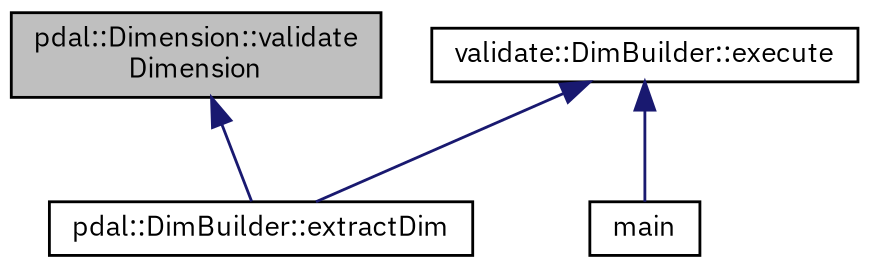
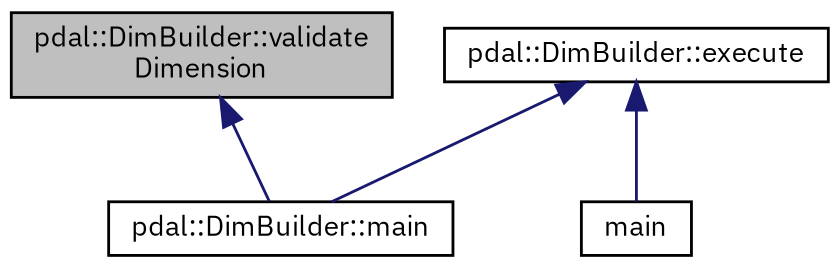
node "pdal::Dimension::validate Dimension": label "pdal::Dimension::validate Dimension" -> "pdal::DimBuilder::validate Dimension"
node "validate::DimBuilder::execute": label "validate::DimBuilder::execute" -> "pdal::DimBuilder::execute"
node "pdal::DimBuilder::extractDim": label "pdal::DimBuilder::extractDim" -> "pdal::DimBuilder::main"
